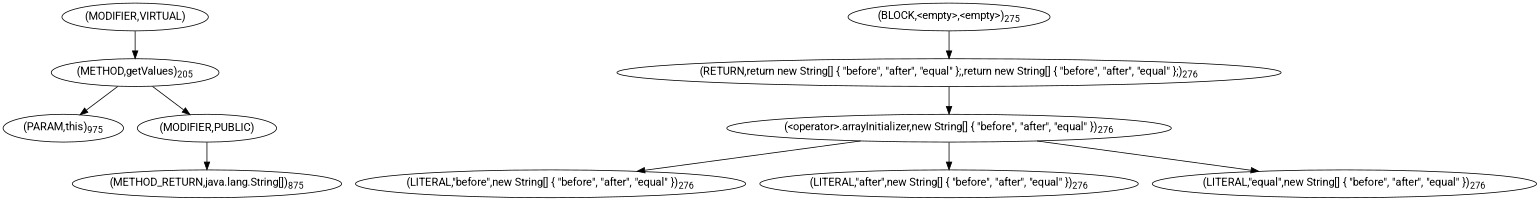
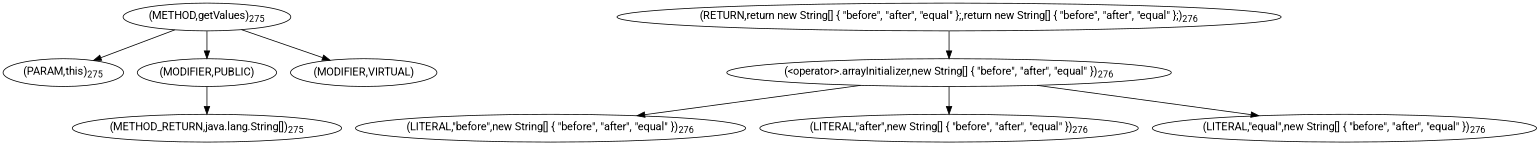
node "(BLOCK,<empty>,<empty>)": removed
edge "(MODIFIER,VIRTUAL)" -> "(METHOD,getValues)": reversed
node "(METHOD,getValues)": text "205" -> "275"
node "(PARAM,this)": text "975" -> "275"
node "(METHOD_RETURN,java.lang.String[])": text "875" -> "275"
